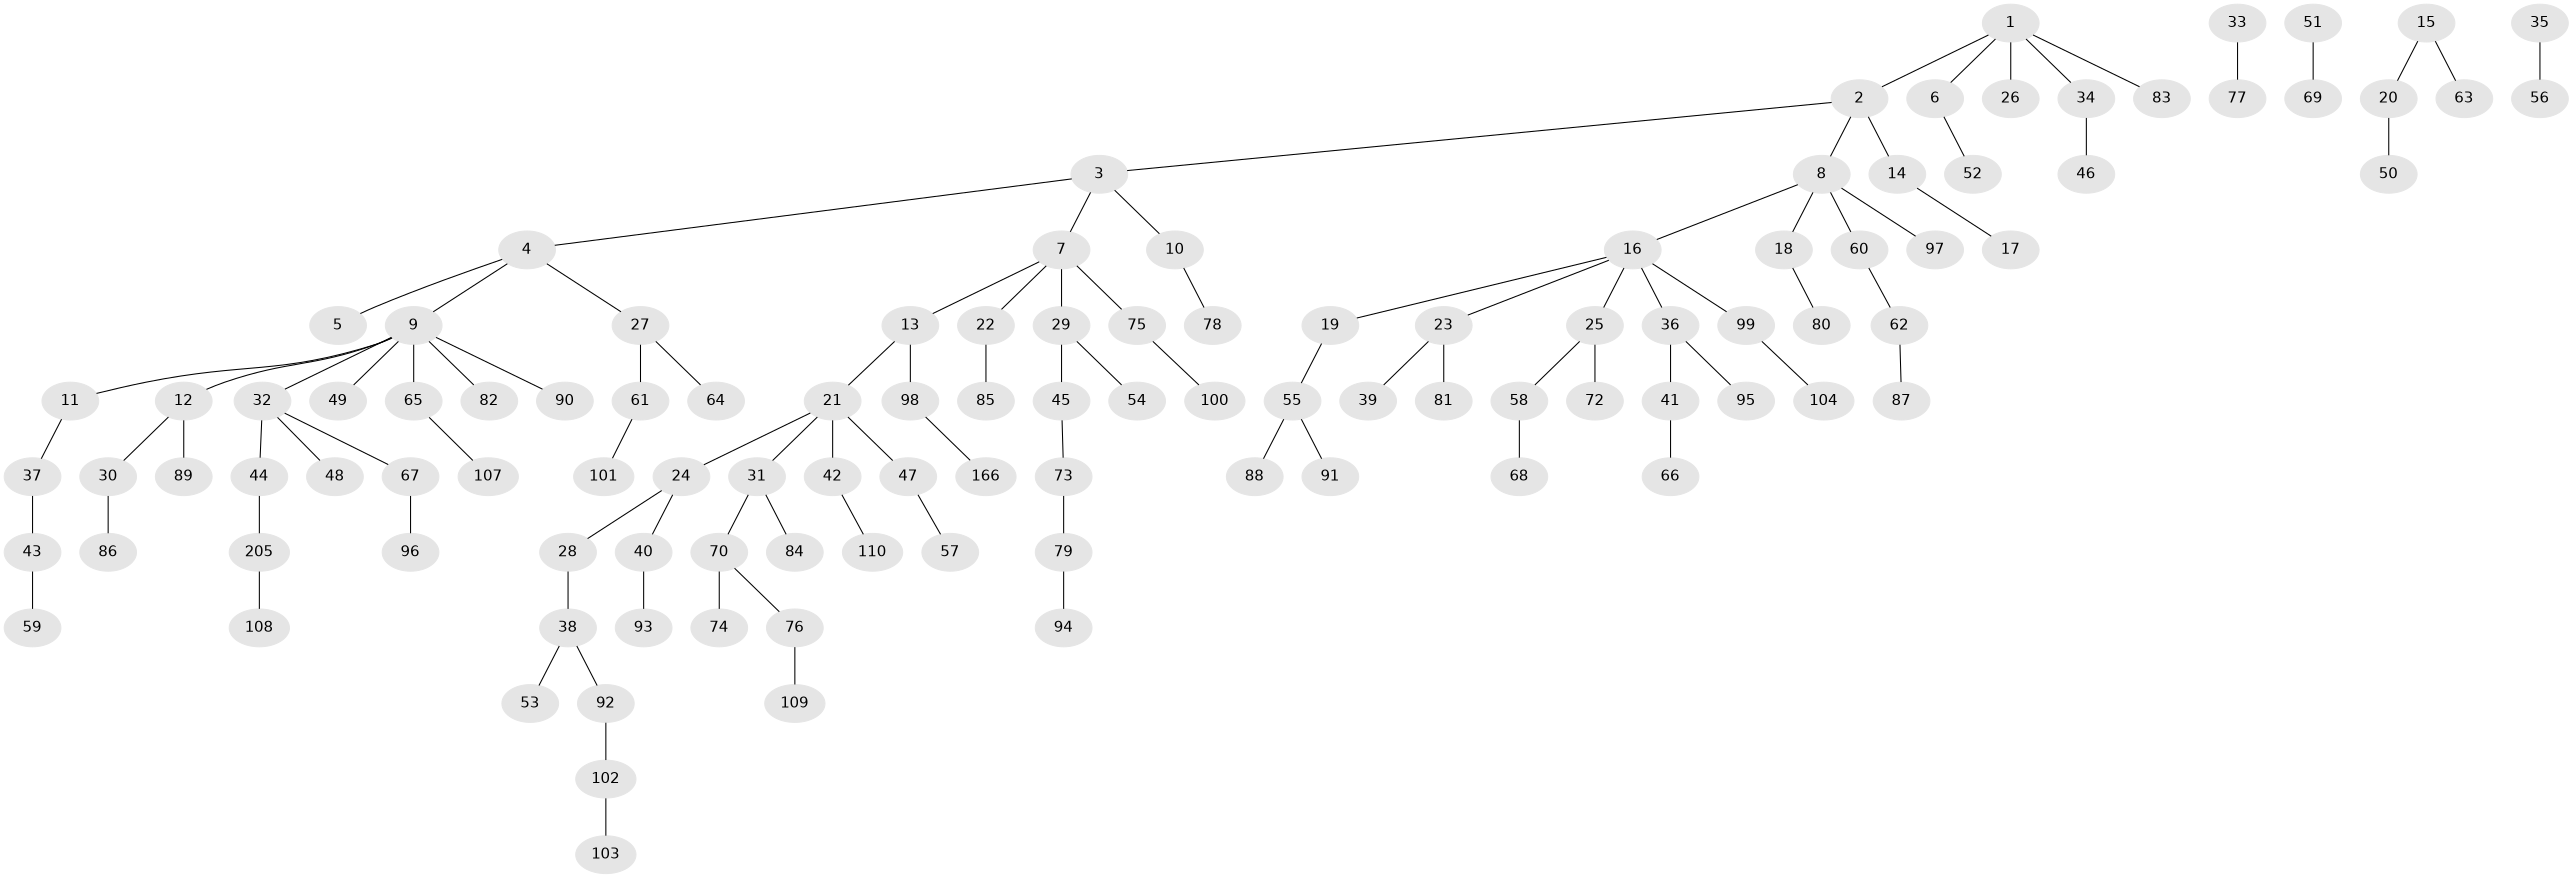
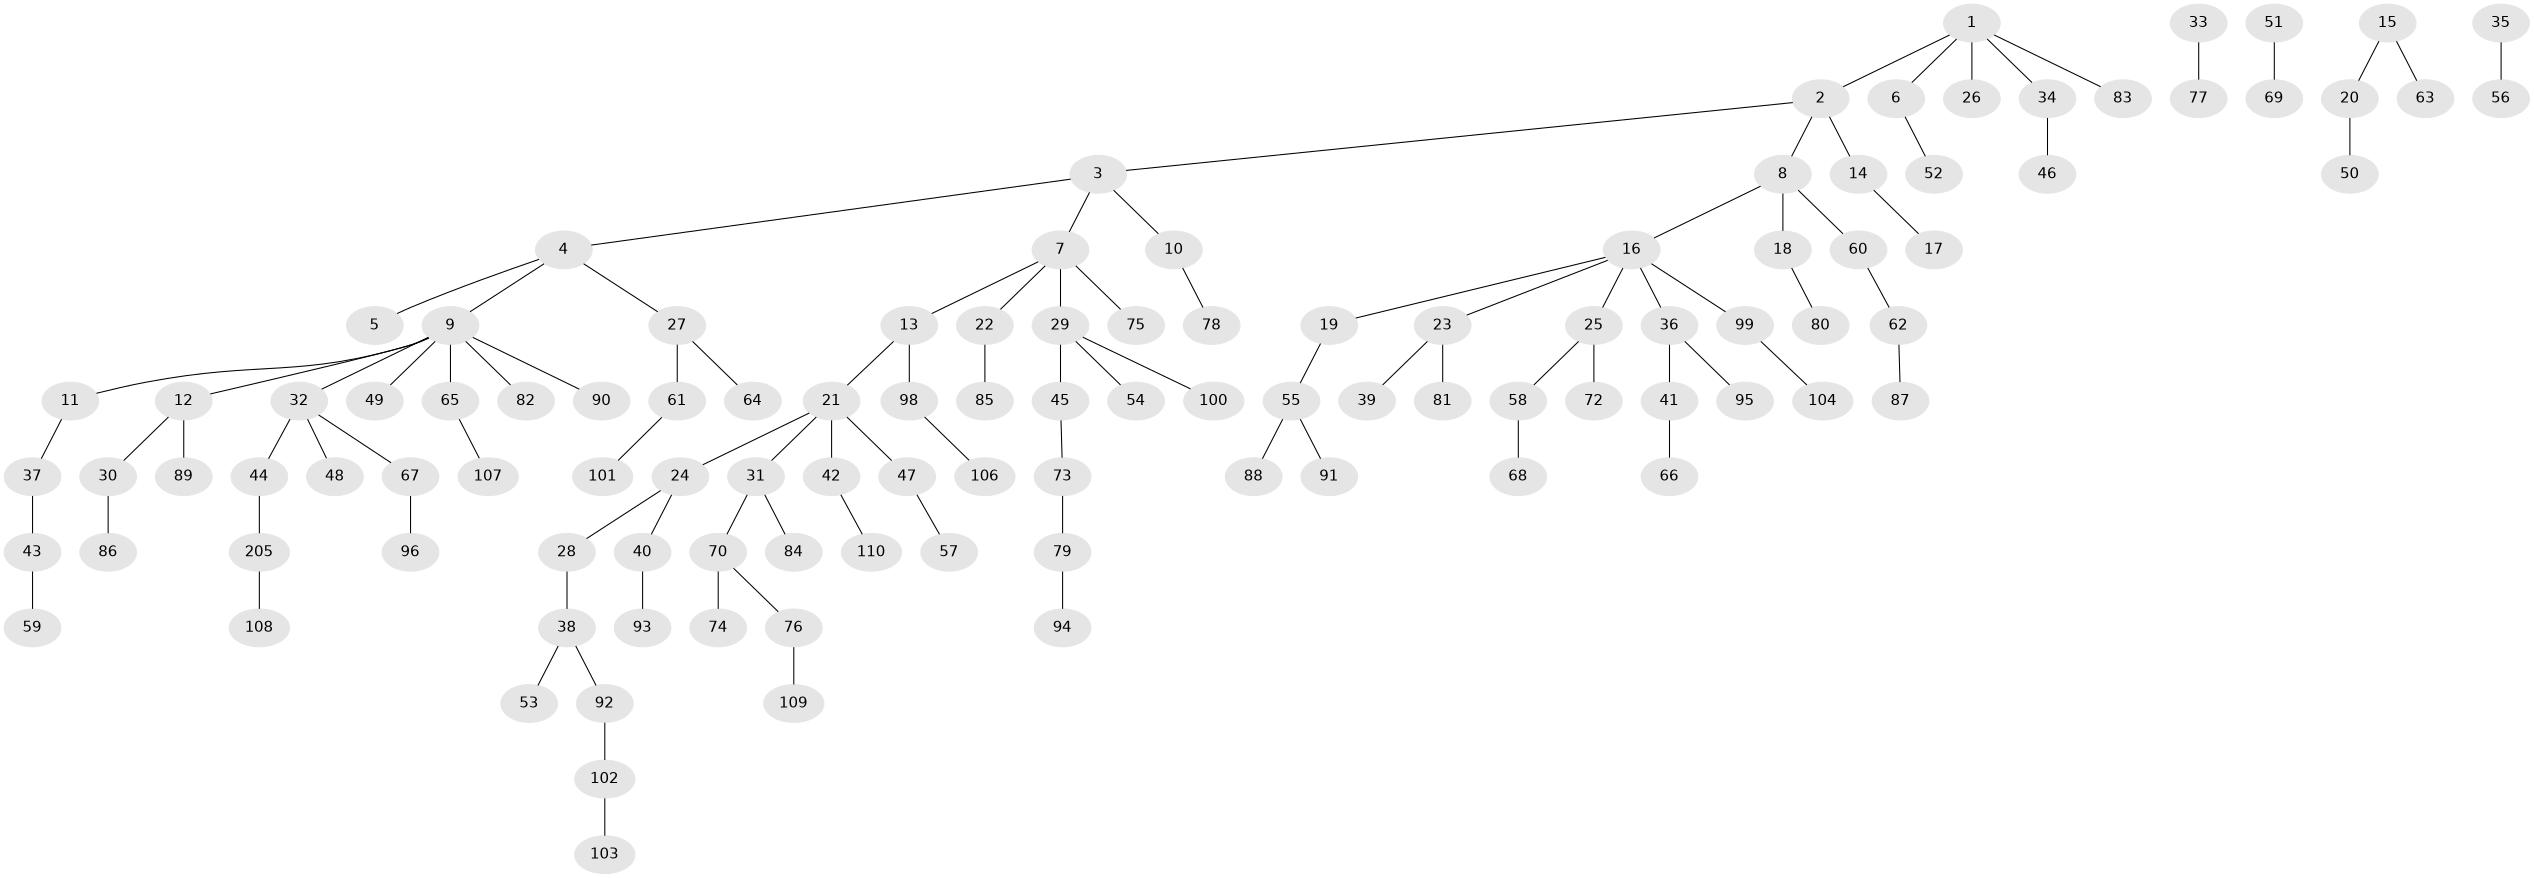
node "97": removed
edge "75" -- "100": now "29" -- "100"
node "166": label "166" -> "106"
